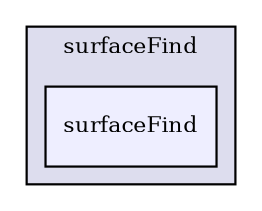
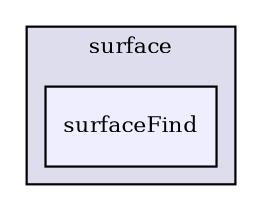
cluster "surfaceFind": label "surfaceFind" -> "surface"
